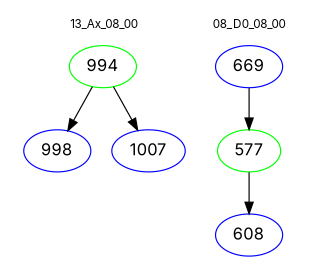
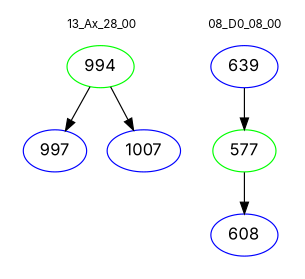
cluster "13_Ax_08_00": label "13_Ax_08_00" -> "13_Ax_28_00"
node "669": label "669" -> "639"
node "998": label "998" -> "997"
